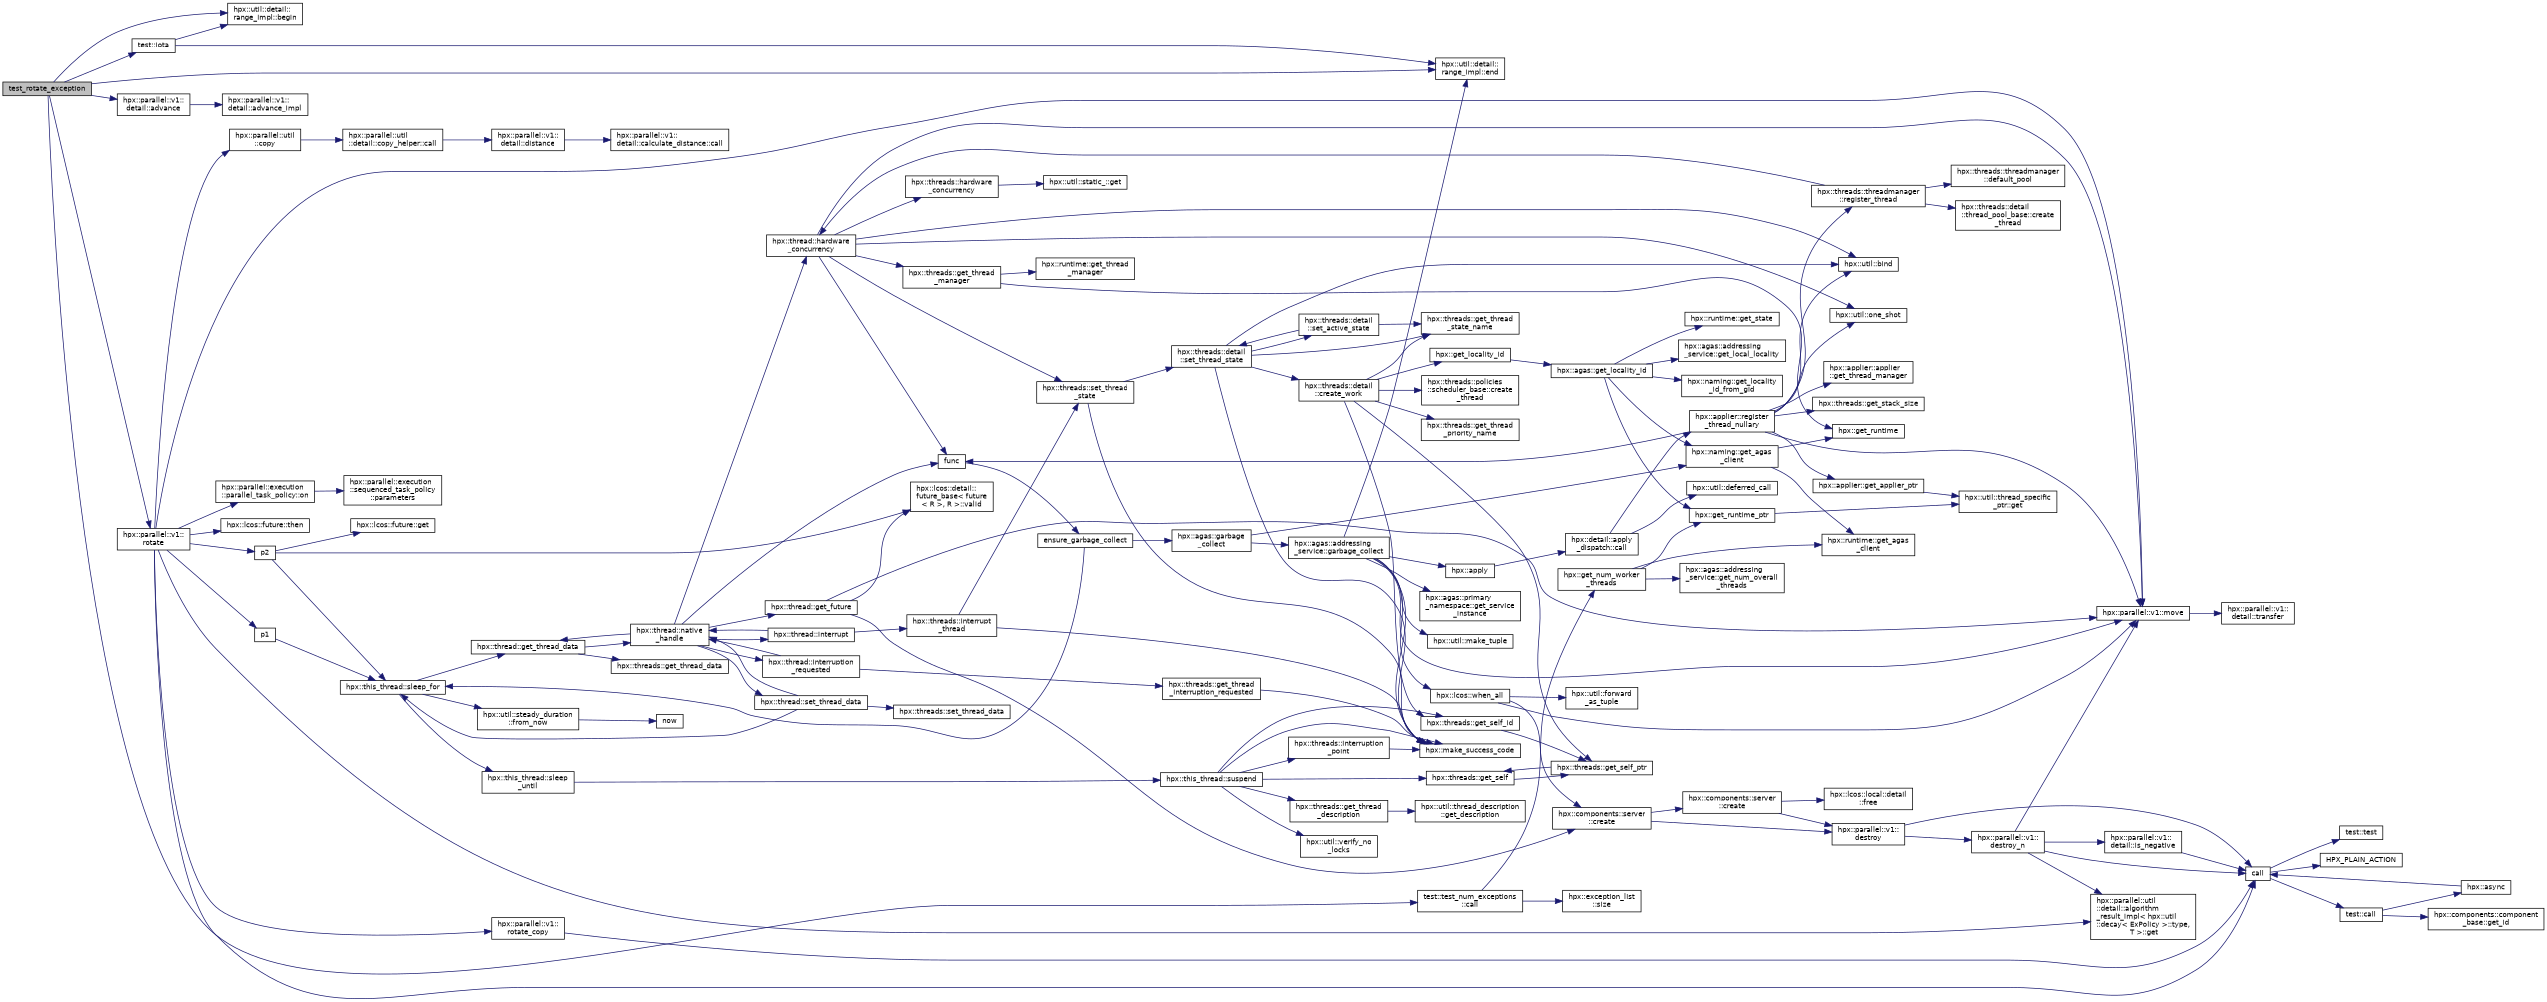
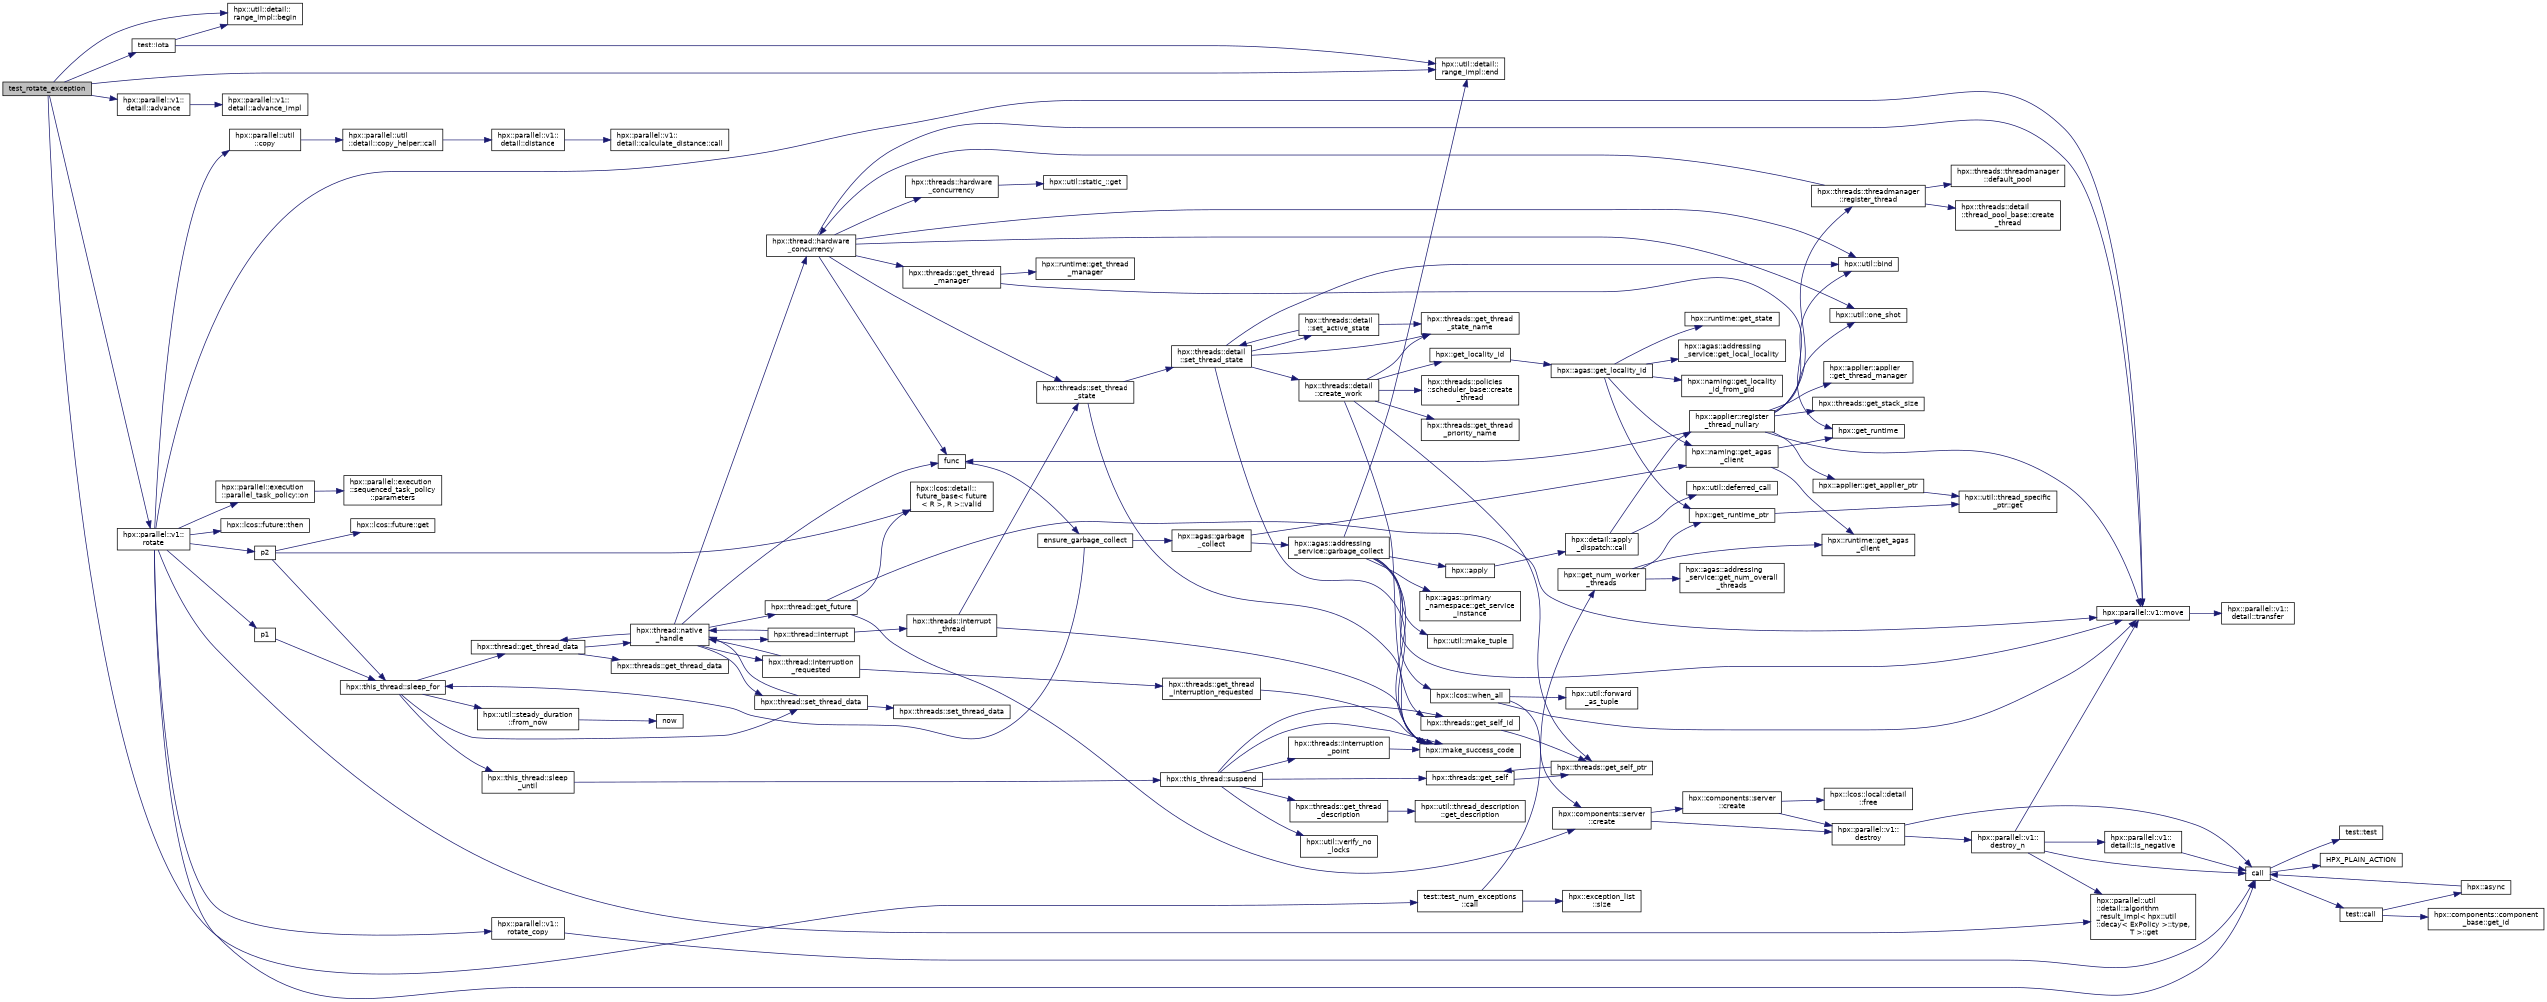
edge "hpx::thread::set_thread_data" -> "hpx::this_thread::sleep_for": reversed
